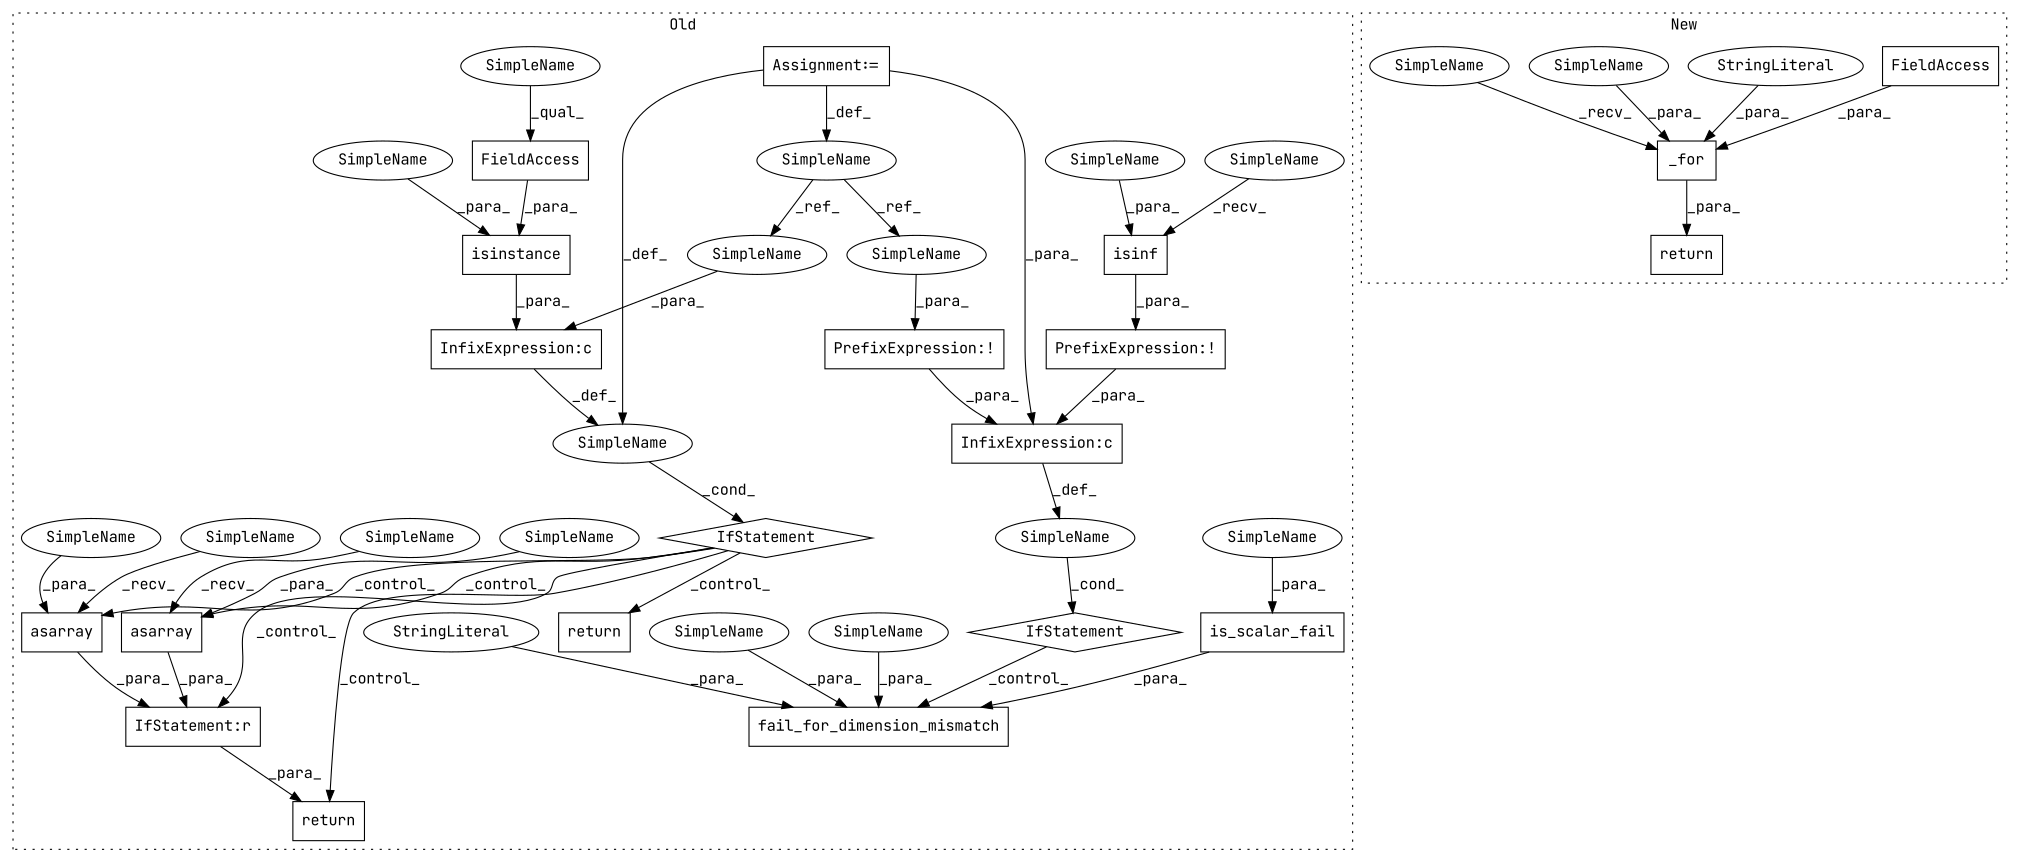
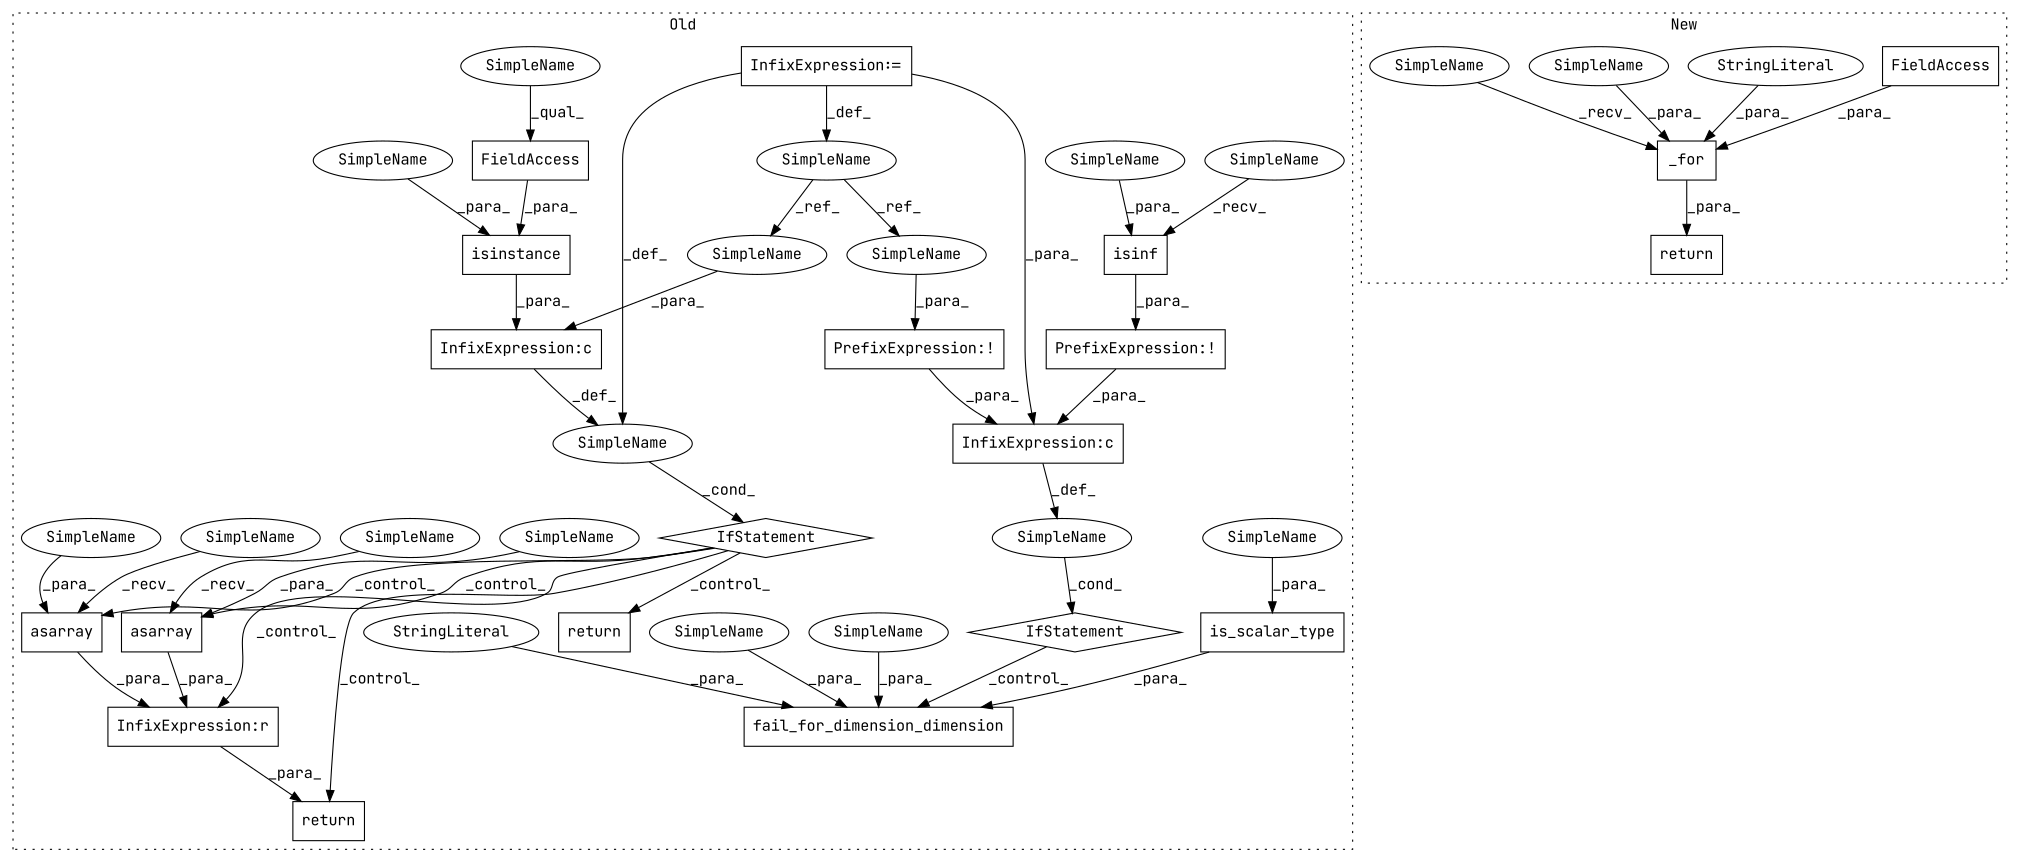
node "Assignment:=": label "Assignment:=" -> "InfixExpression:="
node "is_scalar_fail": label "is_scalar_fail" -> "is_scalar_type"
node "IfStatement:r": label "IfStatement:r" -> "InfixExpression:r"
node "fail_for_dimension_mismatch": label "fail_for_dimension_mismatch" -> "fail_for_dimension_dimension"
